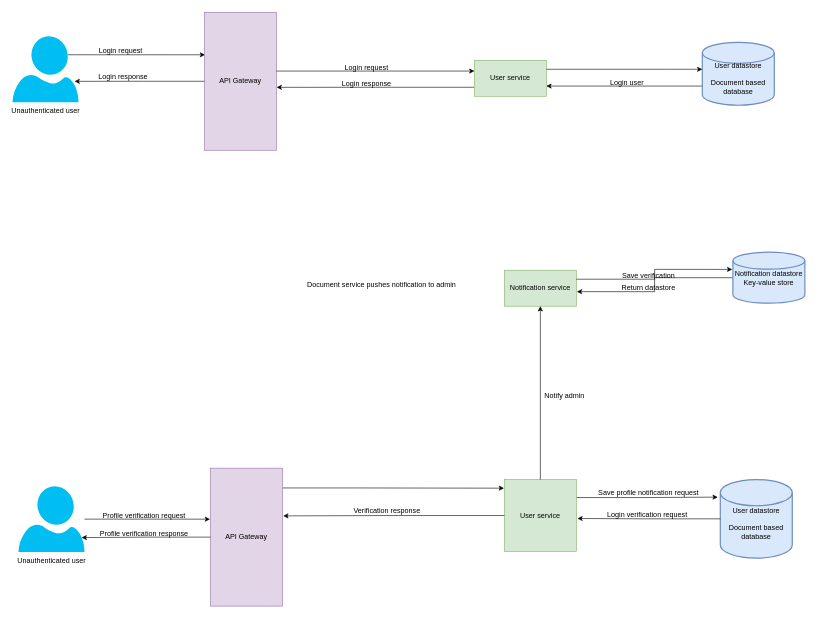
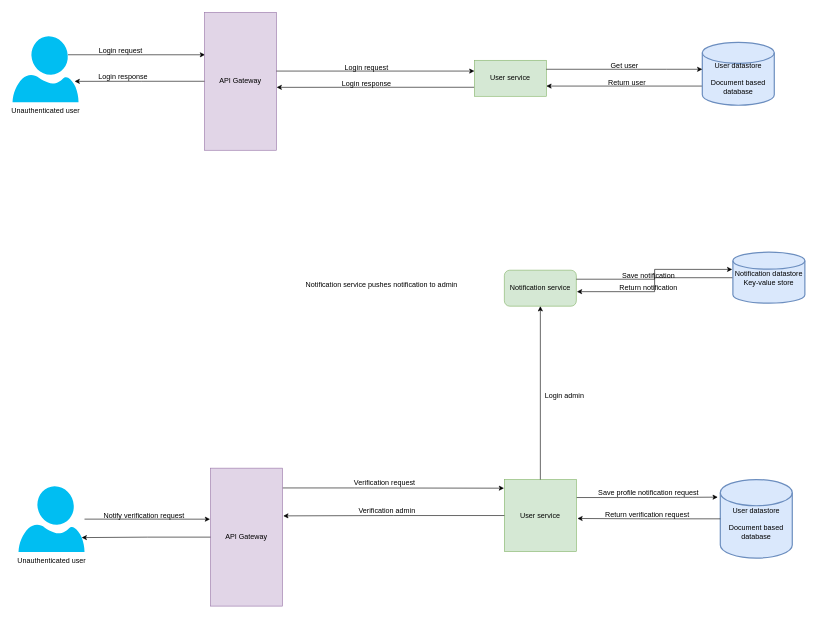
node "Get user": added
node "Login user": label "Login user" -> "Return user"
node "Save verification": label "Save verification" -> "Save notification"
node "Document service pushes notification to admin": label "Document service pushes notification to admin" -> "Notification service pushes notification to admin"
node "Notification service": shape rectangle -> rounded rectangle
node "Return datastore": label "Return datastore" -> "Return notification"
node "Notify admin": label "Notify admin" -> "Login admin"
node "Verification request": added
node "Verification response": label "Verification response" -> "Verification admin"
node "Login verification request": label "Login verification request" -> "Return verification request"
node "Profile verification request": label "Profile verification request" -> "Notify verification request"
node "Profile verification response": removed
